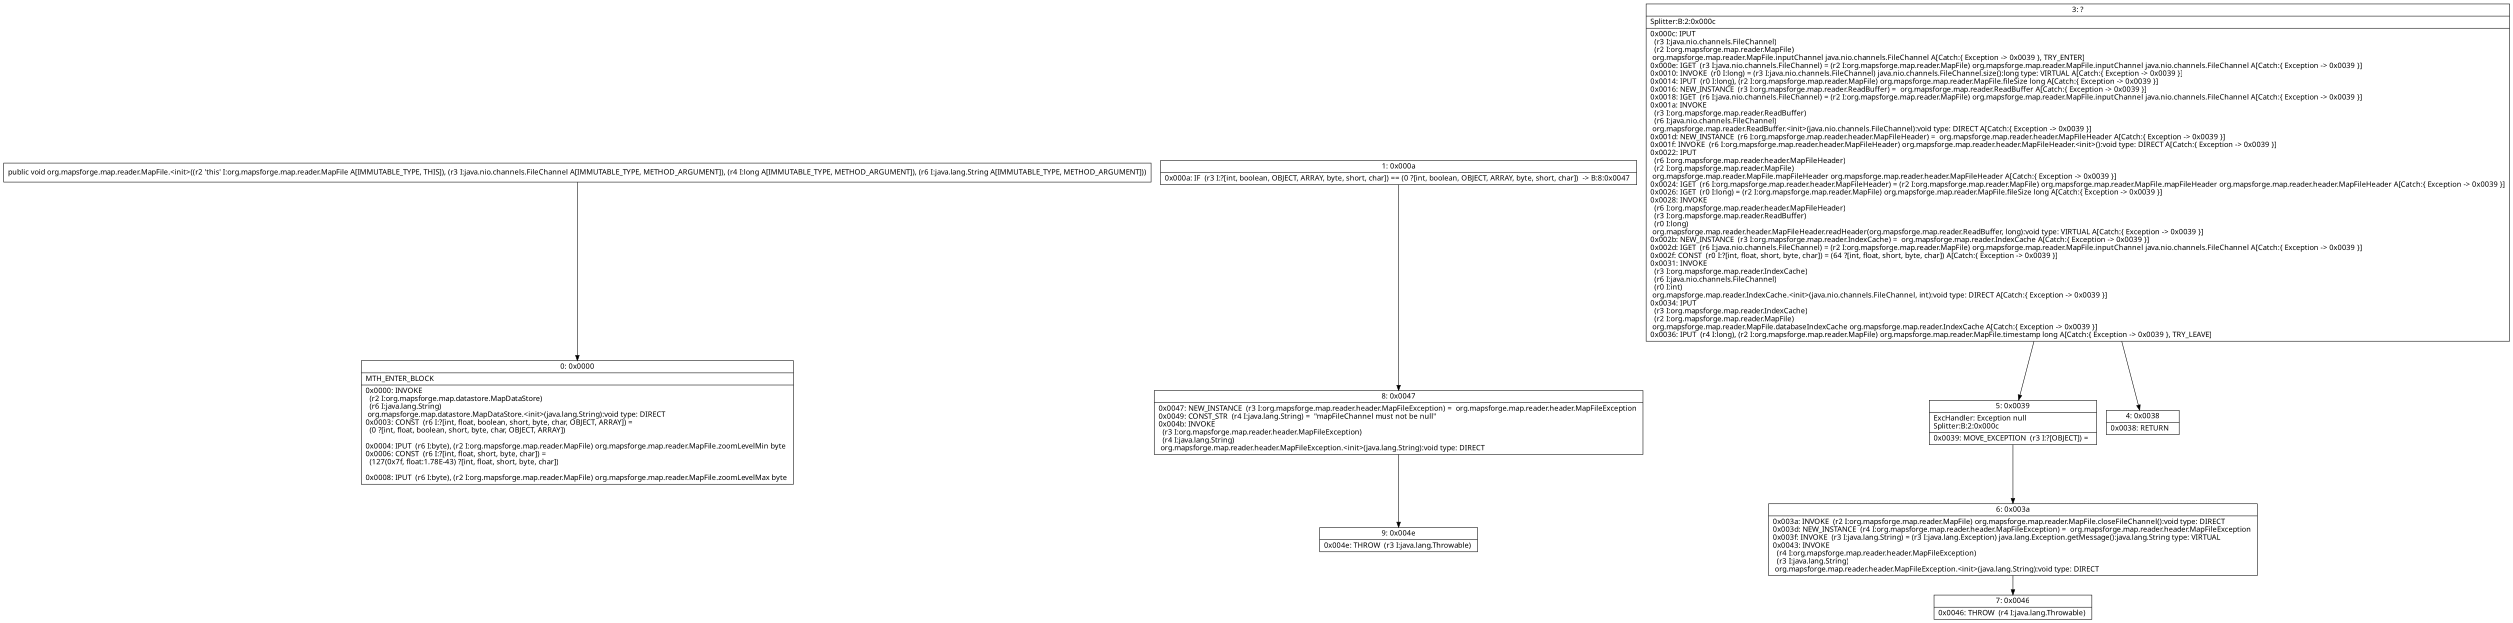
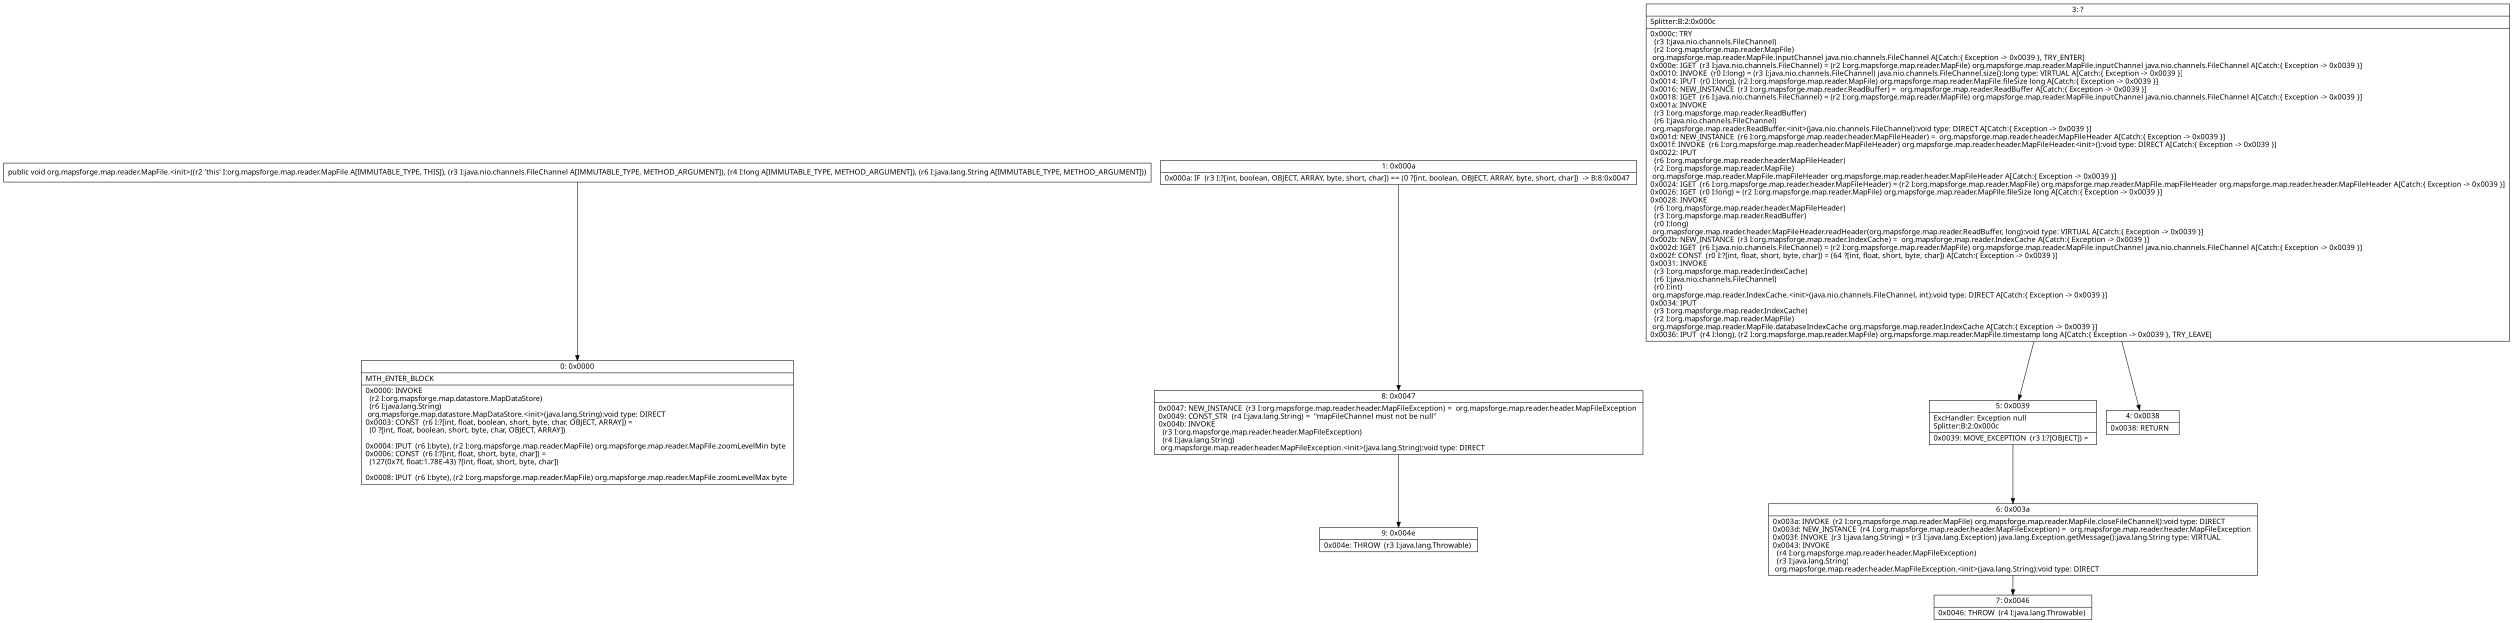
node "3: ?": text "0x000c: IPUT" -> "0x000c: TRY"
